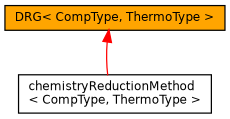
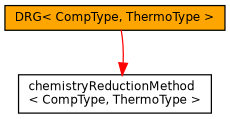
edge "chemistryReductionMethod < CompType, ThermoType >" -> "DRG< CompType, ThermoType >": reversed
